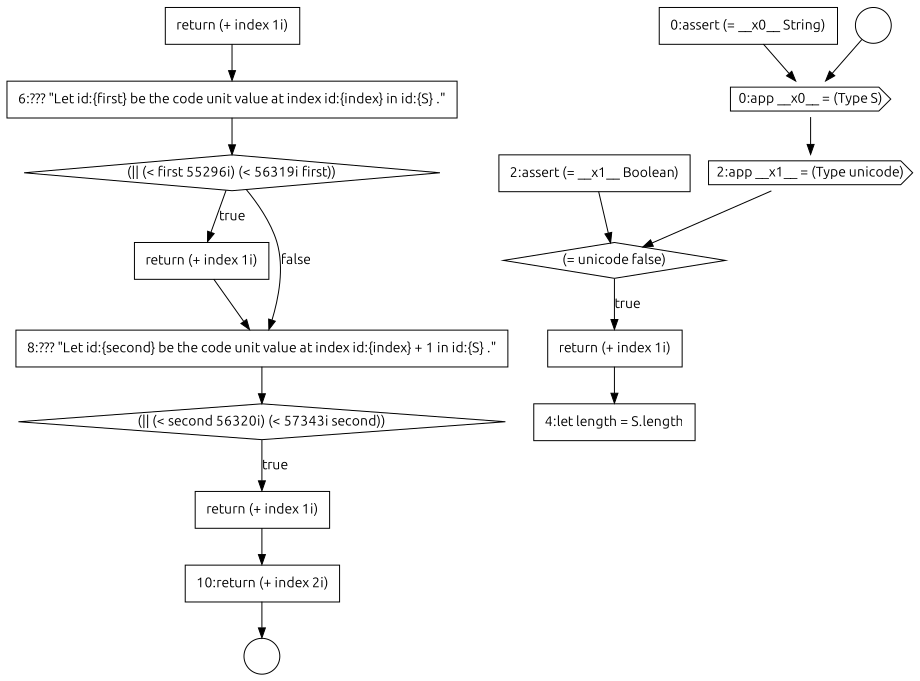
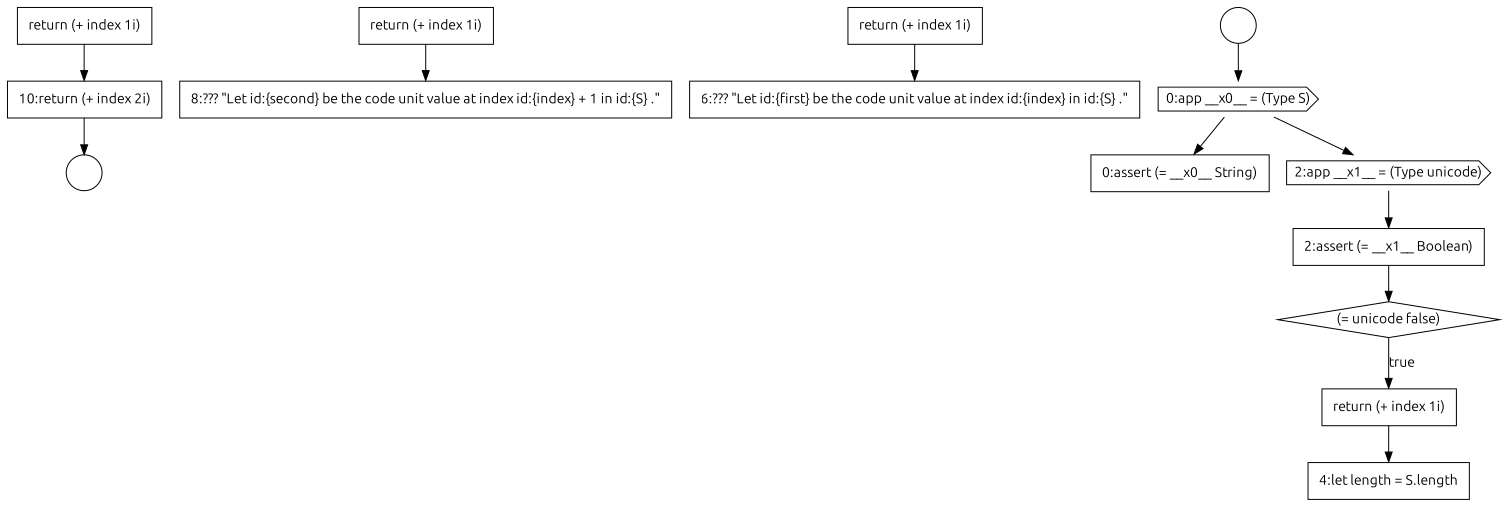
edge "0:assert (= __x0__ String)" -> "0:app __x0__ = (Type S)": reversed
node "(|| (< first 55296i) (< 56319i first))": removed
edge "2:app __x1__ = (Type unicode)" -> "(= unicode false)": now "2:app __x1__ = (Type unicode)" -> "2:assert (= __x1__ Boolean)"
node "(|| (< second 56320i) (< 57343i second))": removed
